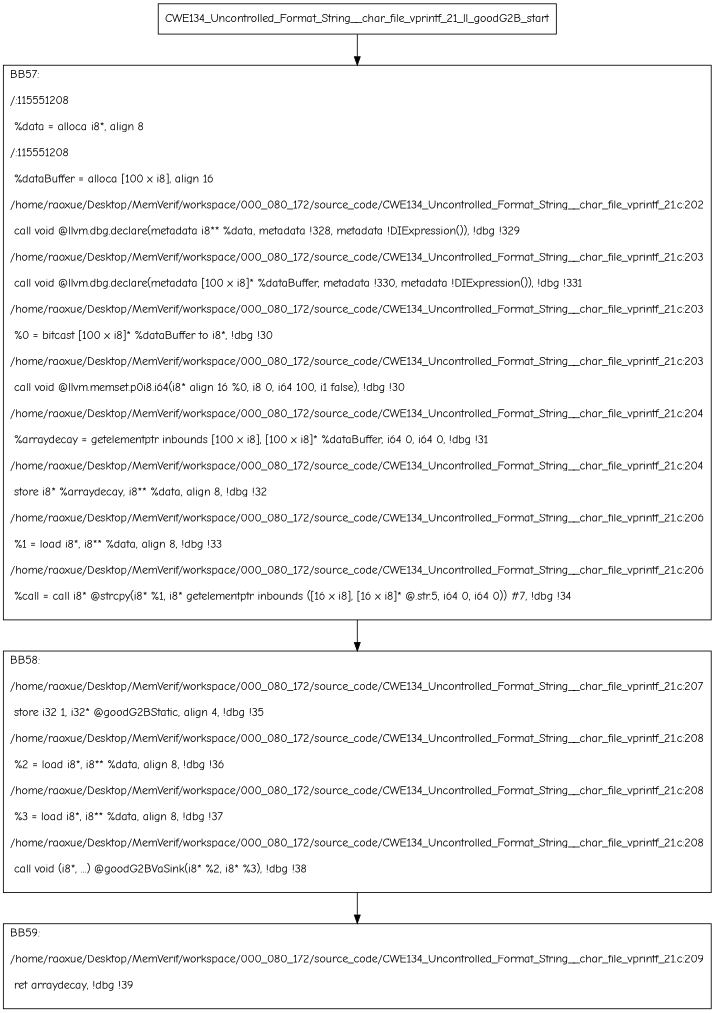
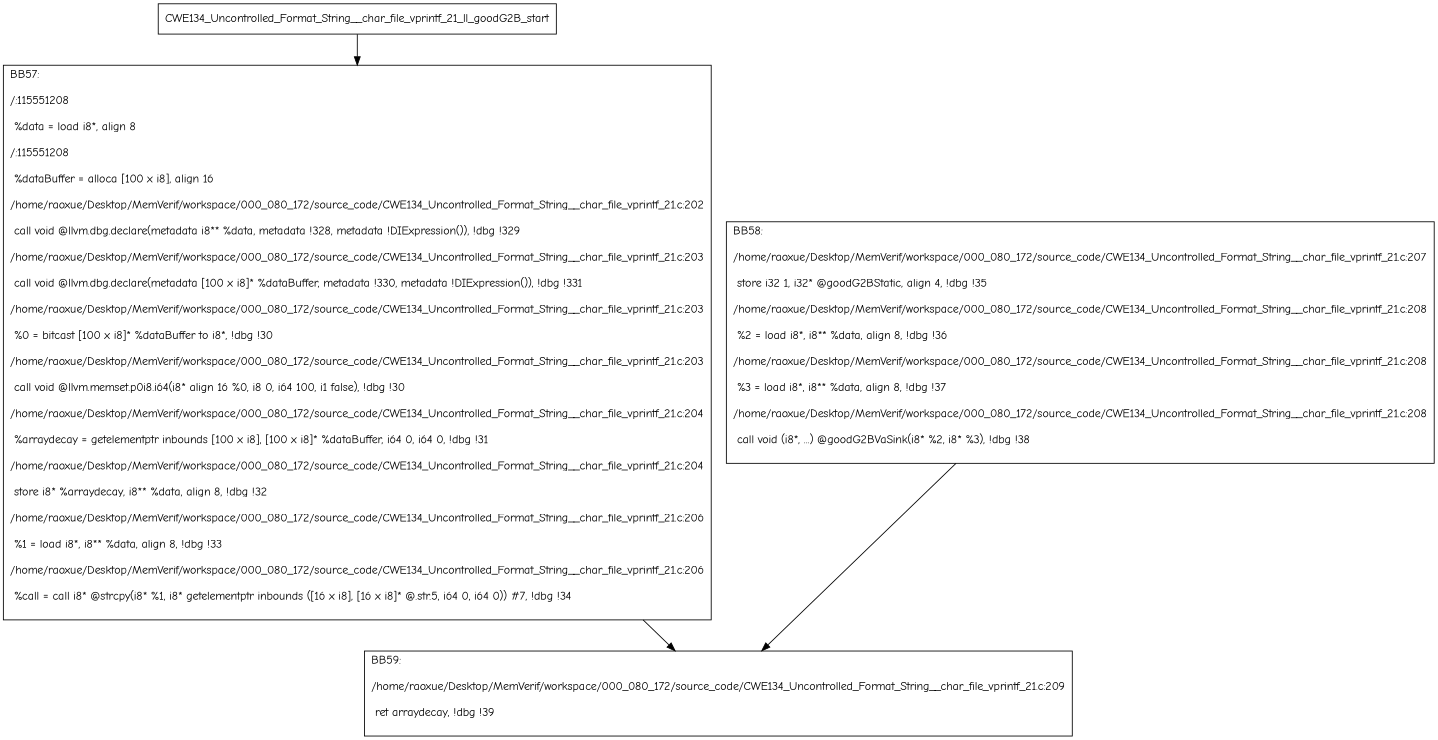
node "BB57:": text "%data = alloca i8*, align 8" -> "%data = load i8*, align 8"
edge "BB57:" -> "BB58:": now "BB57:" -> "BB59:"
